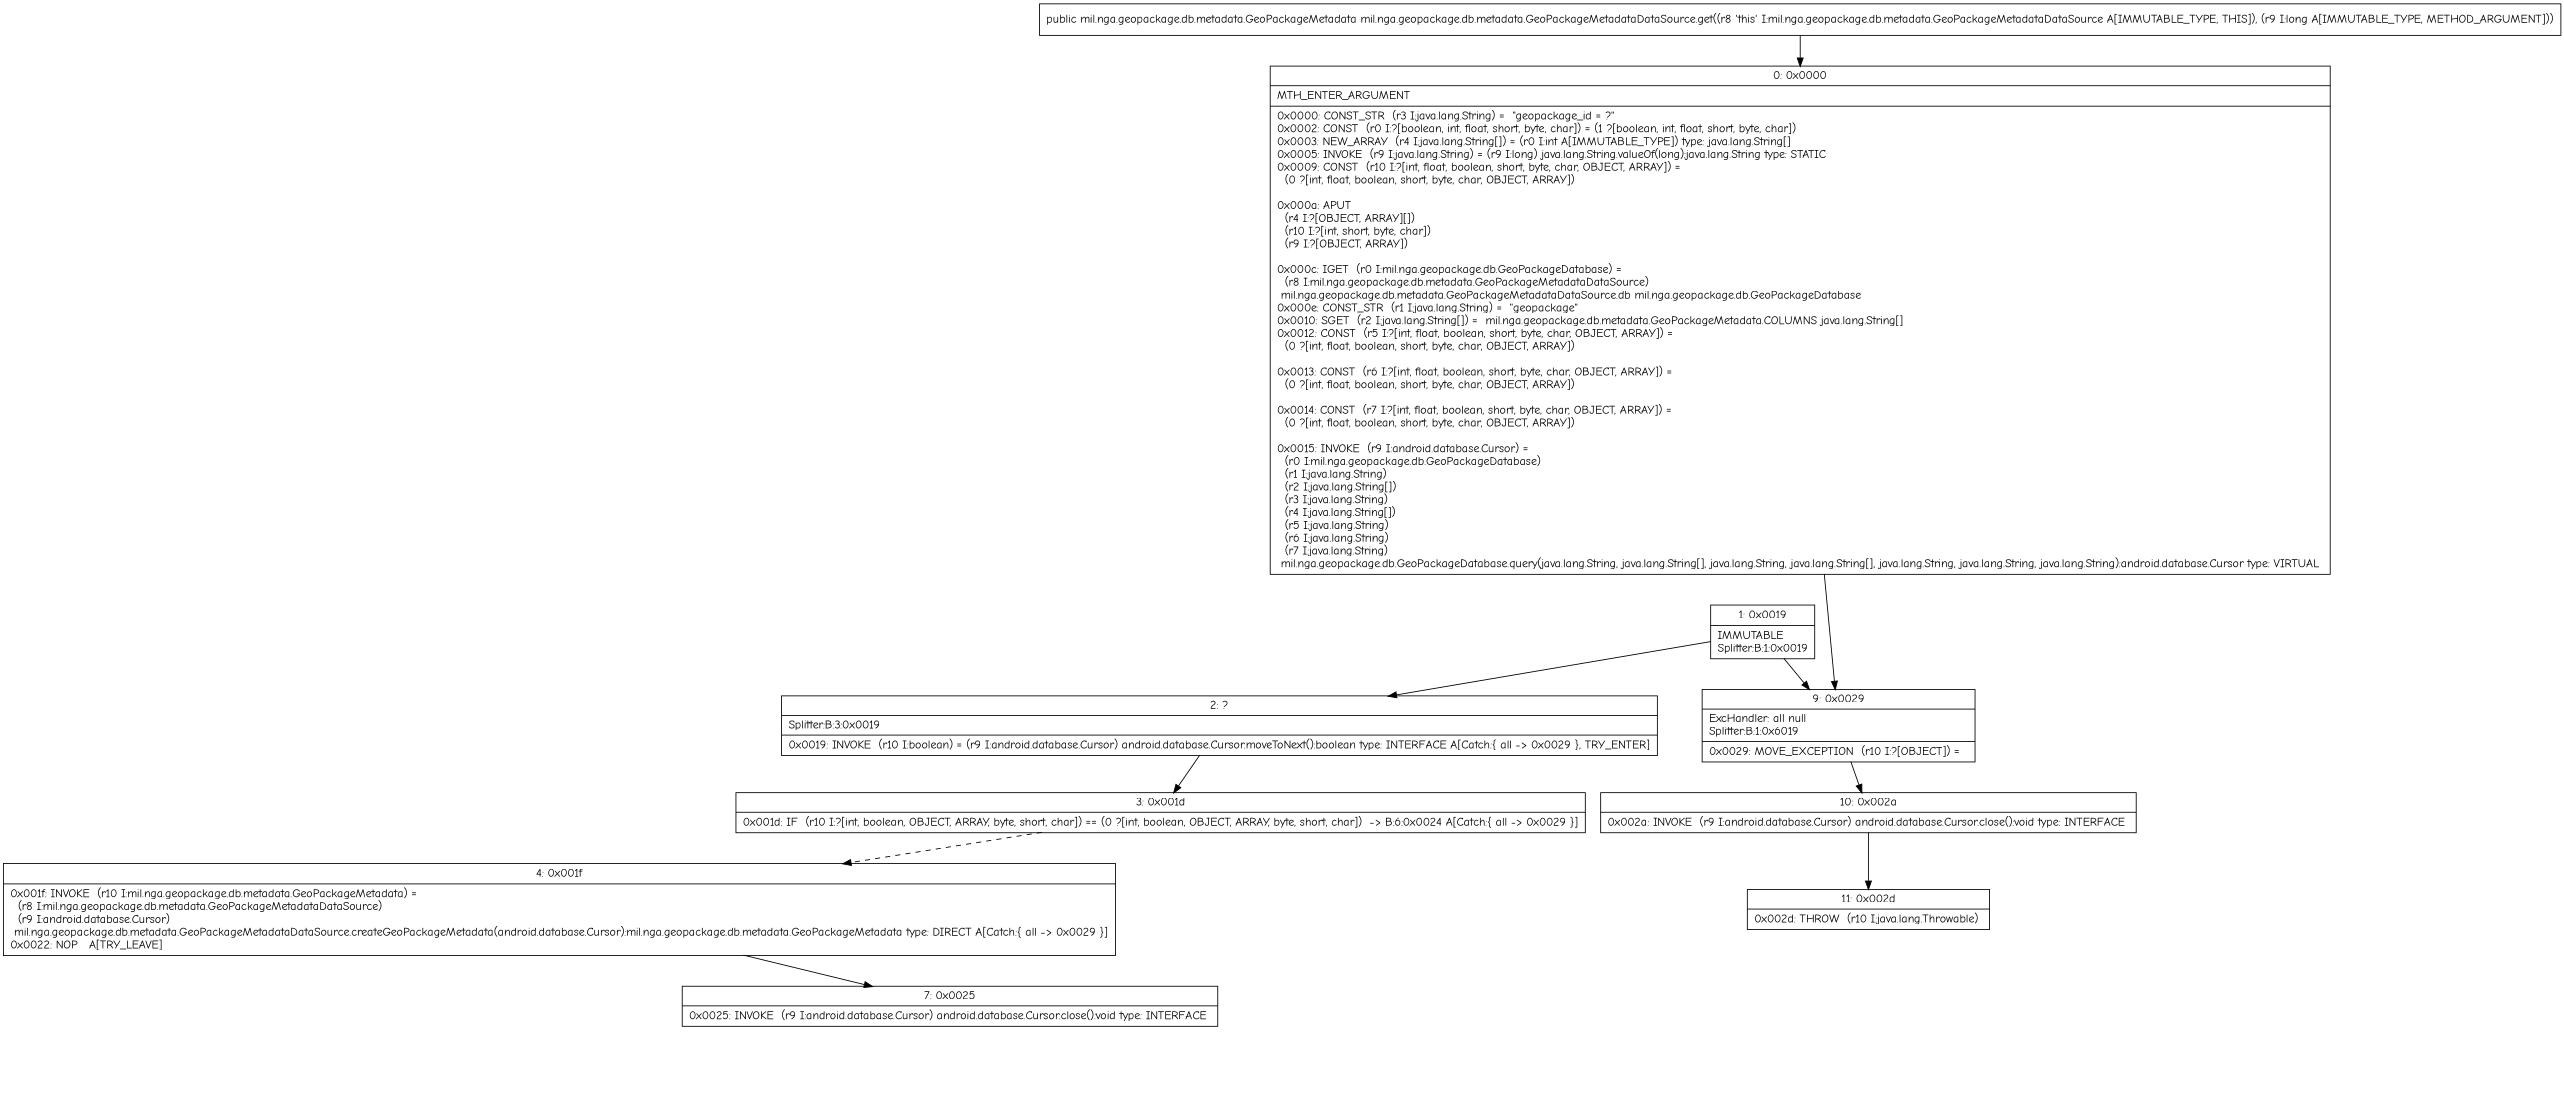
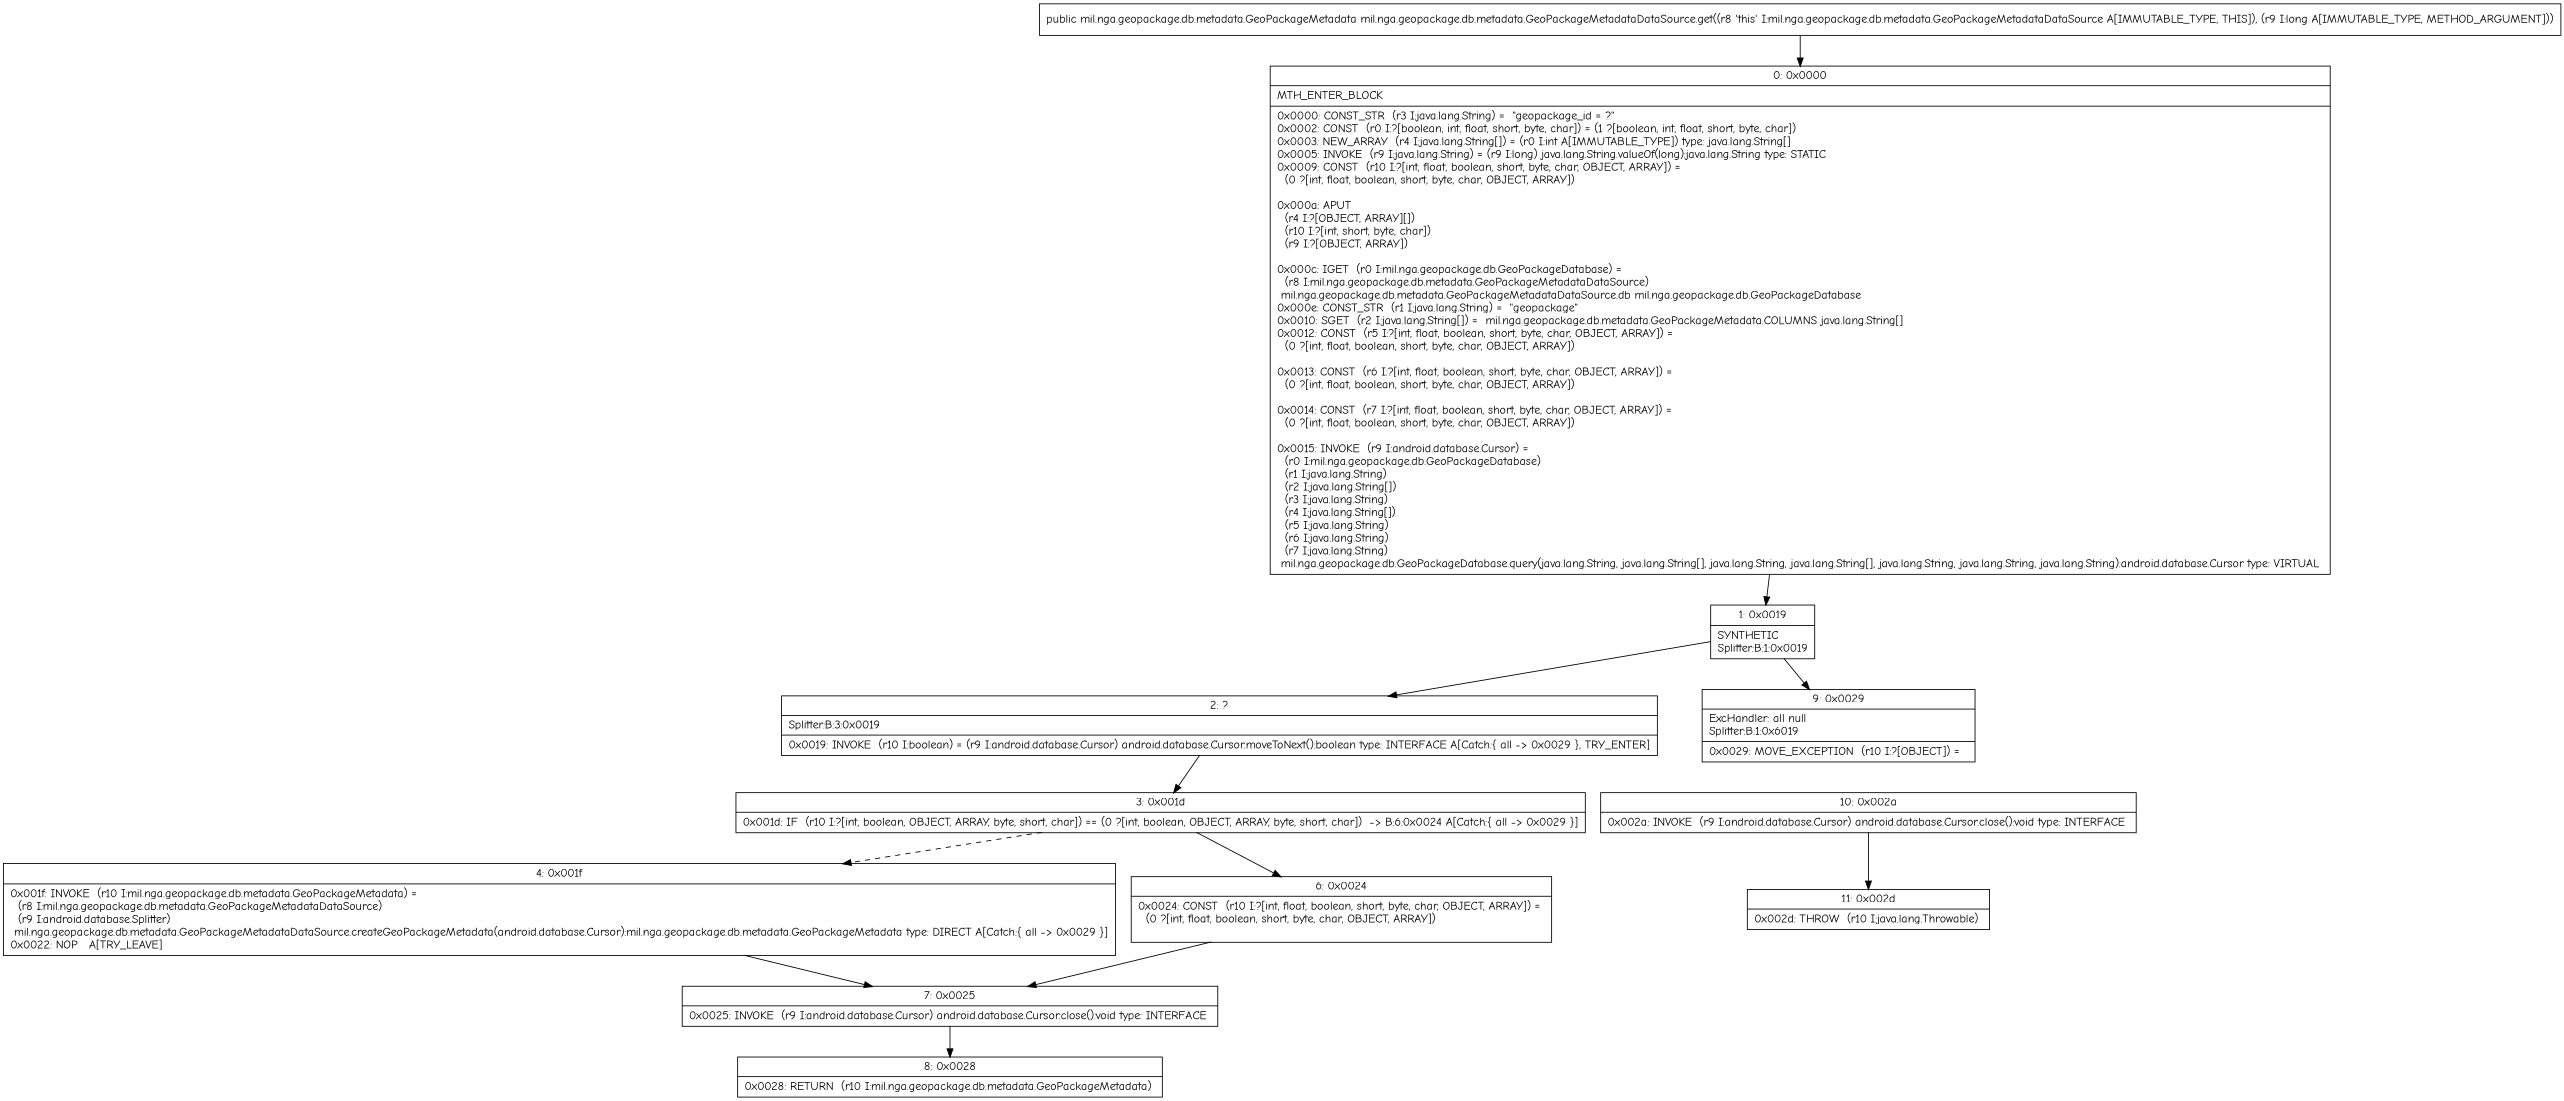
node "0: 0x0000": text "MTH_ENTER_ARGUMENT" -> "MTH_ENTER_BLOCK"
edge "0: 0x0000" -> "9: 0x0029": now "0: 0x0000" -> "1: 0x0019"
node "1: 0x0019": text "IMMUTABLE" -> "SYNTHETIC"
edge "9: 0x0029" -> "10: 0x002a": removed
node "6: 0x0024": added
node "4: 0x001f": text "(r9 I:android.database.Cursor)" -> "(r9 I:android.database.Splitter)"
node "8: 0x0028": added
